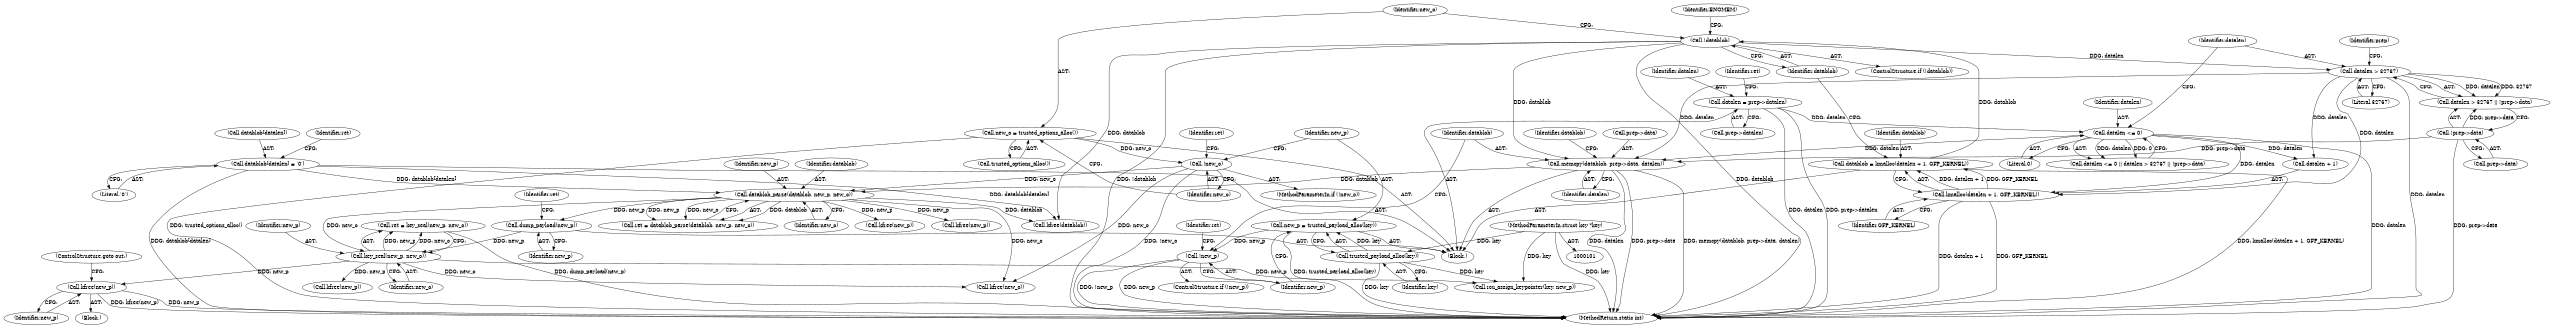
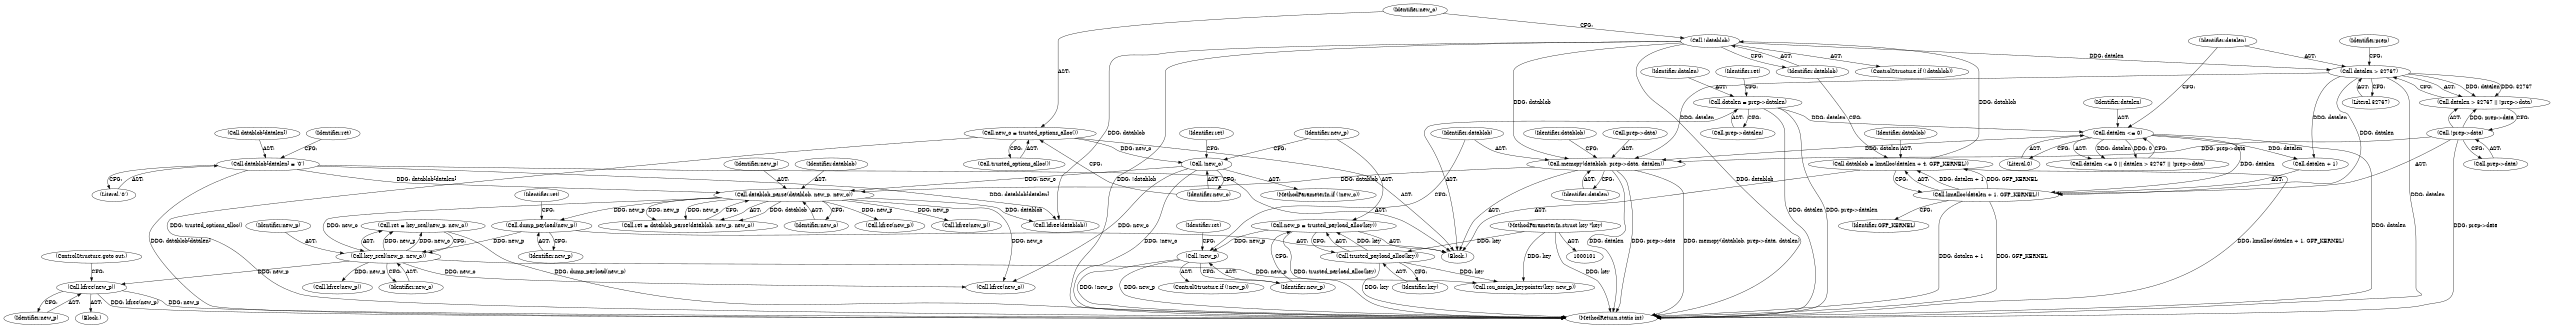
node "(Identifier,ENOMEM)": removed
node "(Call,datablob = kmalloc(datalen + 1, GFP_KERNEL))": label "(Call,datablob = kmalloc(datalen + 1, GFP_KERNEL))" -> "(Call,datablob = kmalloc(datalen + 4, GFP_KERNEL))"
edge "(Identifier,GFP_KERNEL)" -> "(Call,kmalloc(datalen + 1, GFP_KERNEL))": now "(Call,!prep->data)" -> "(Call,kmalloc(datalen + 1, GFP_KERNEL))"
